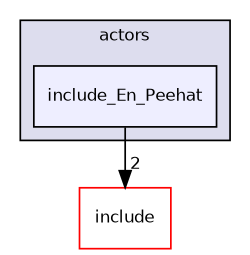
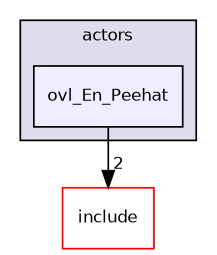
node "include_En_Peehat": label "include_En_Peehat" -> "ovl_En_Peehat"
